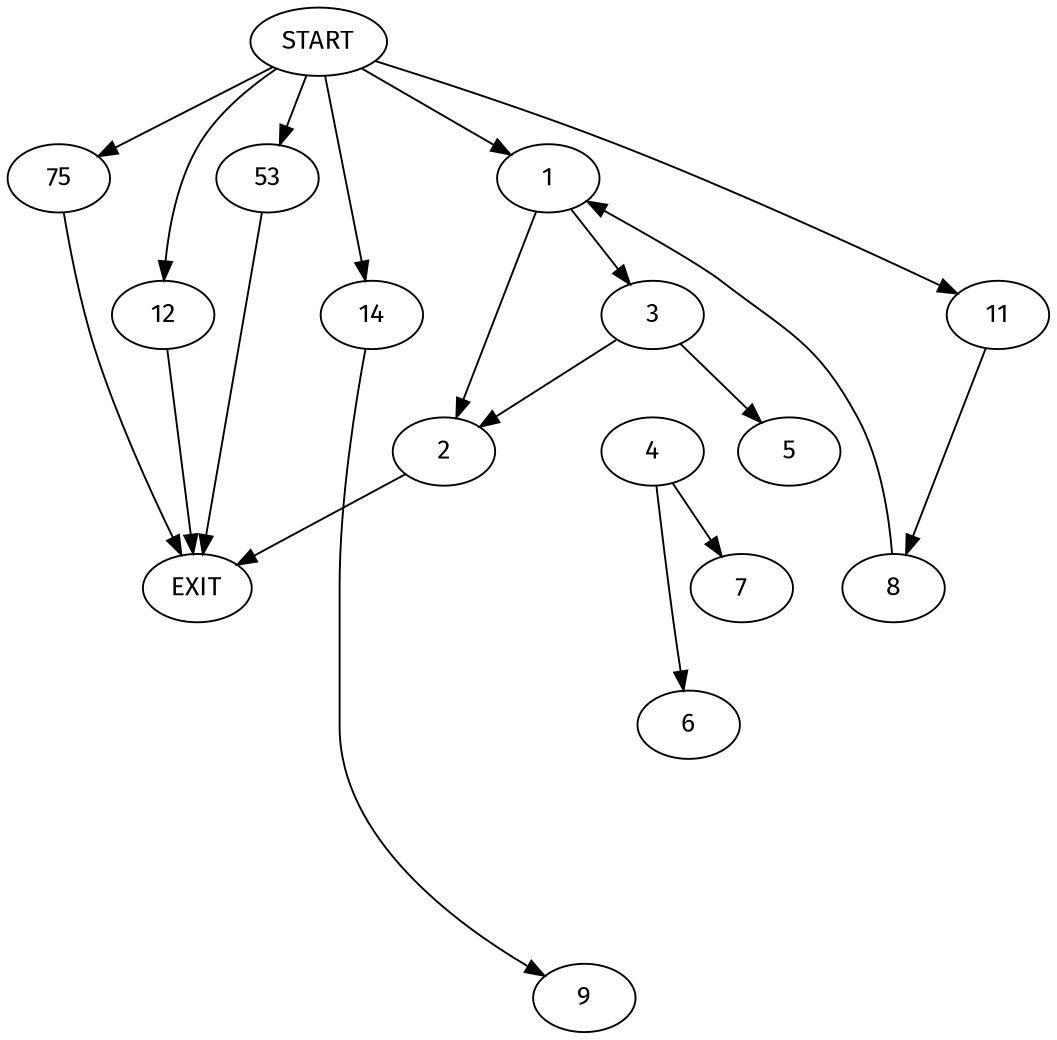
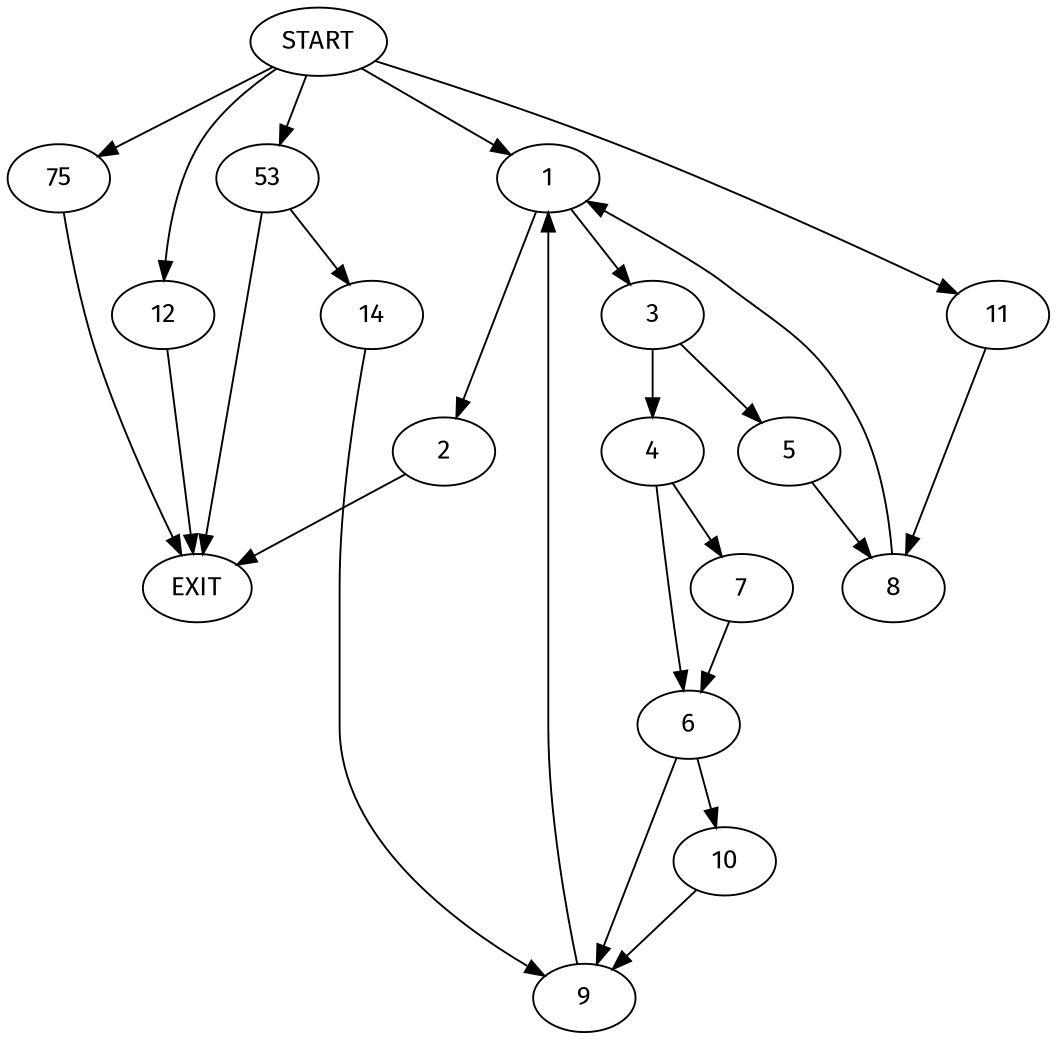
edge "START" -> "14": now "53" -> "14"
edge "3" -> "2": now "3" -> "4"
edge "5" -> "8": added
edge "9" -> "1": added
edge "7" -> "6": added
edge "6" -> "9": added
node "10": added
